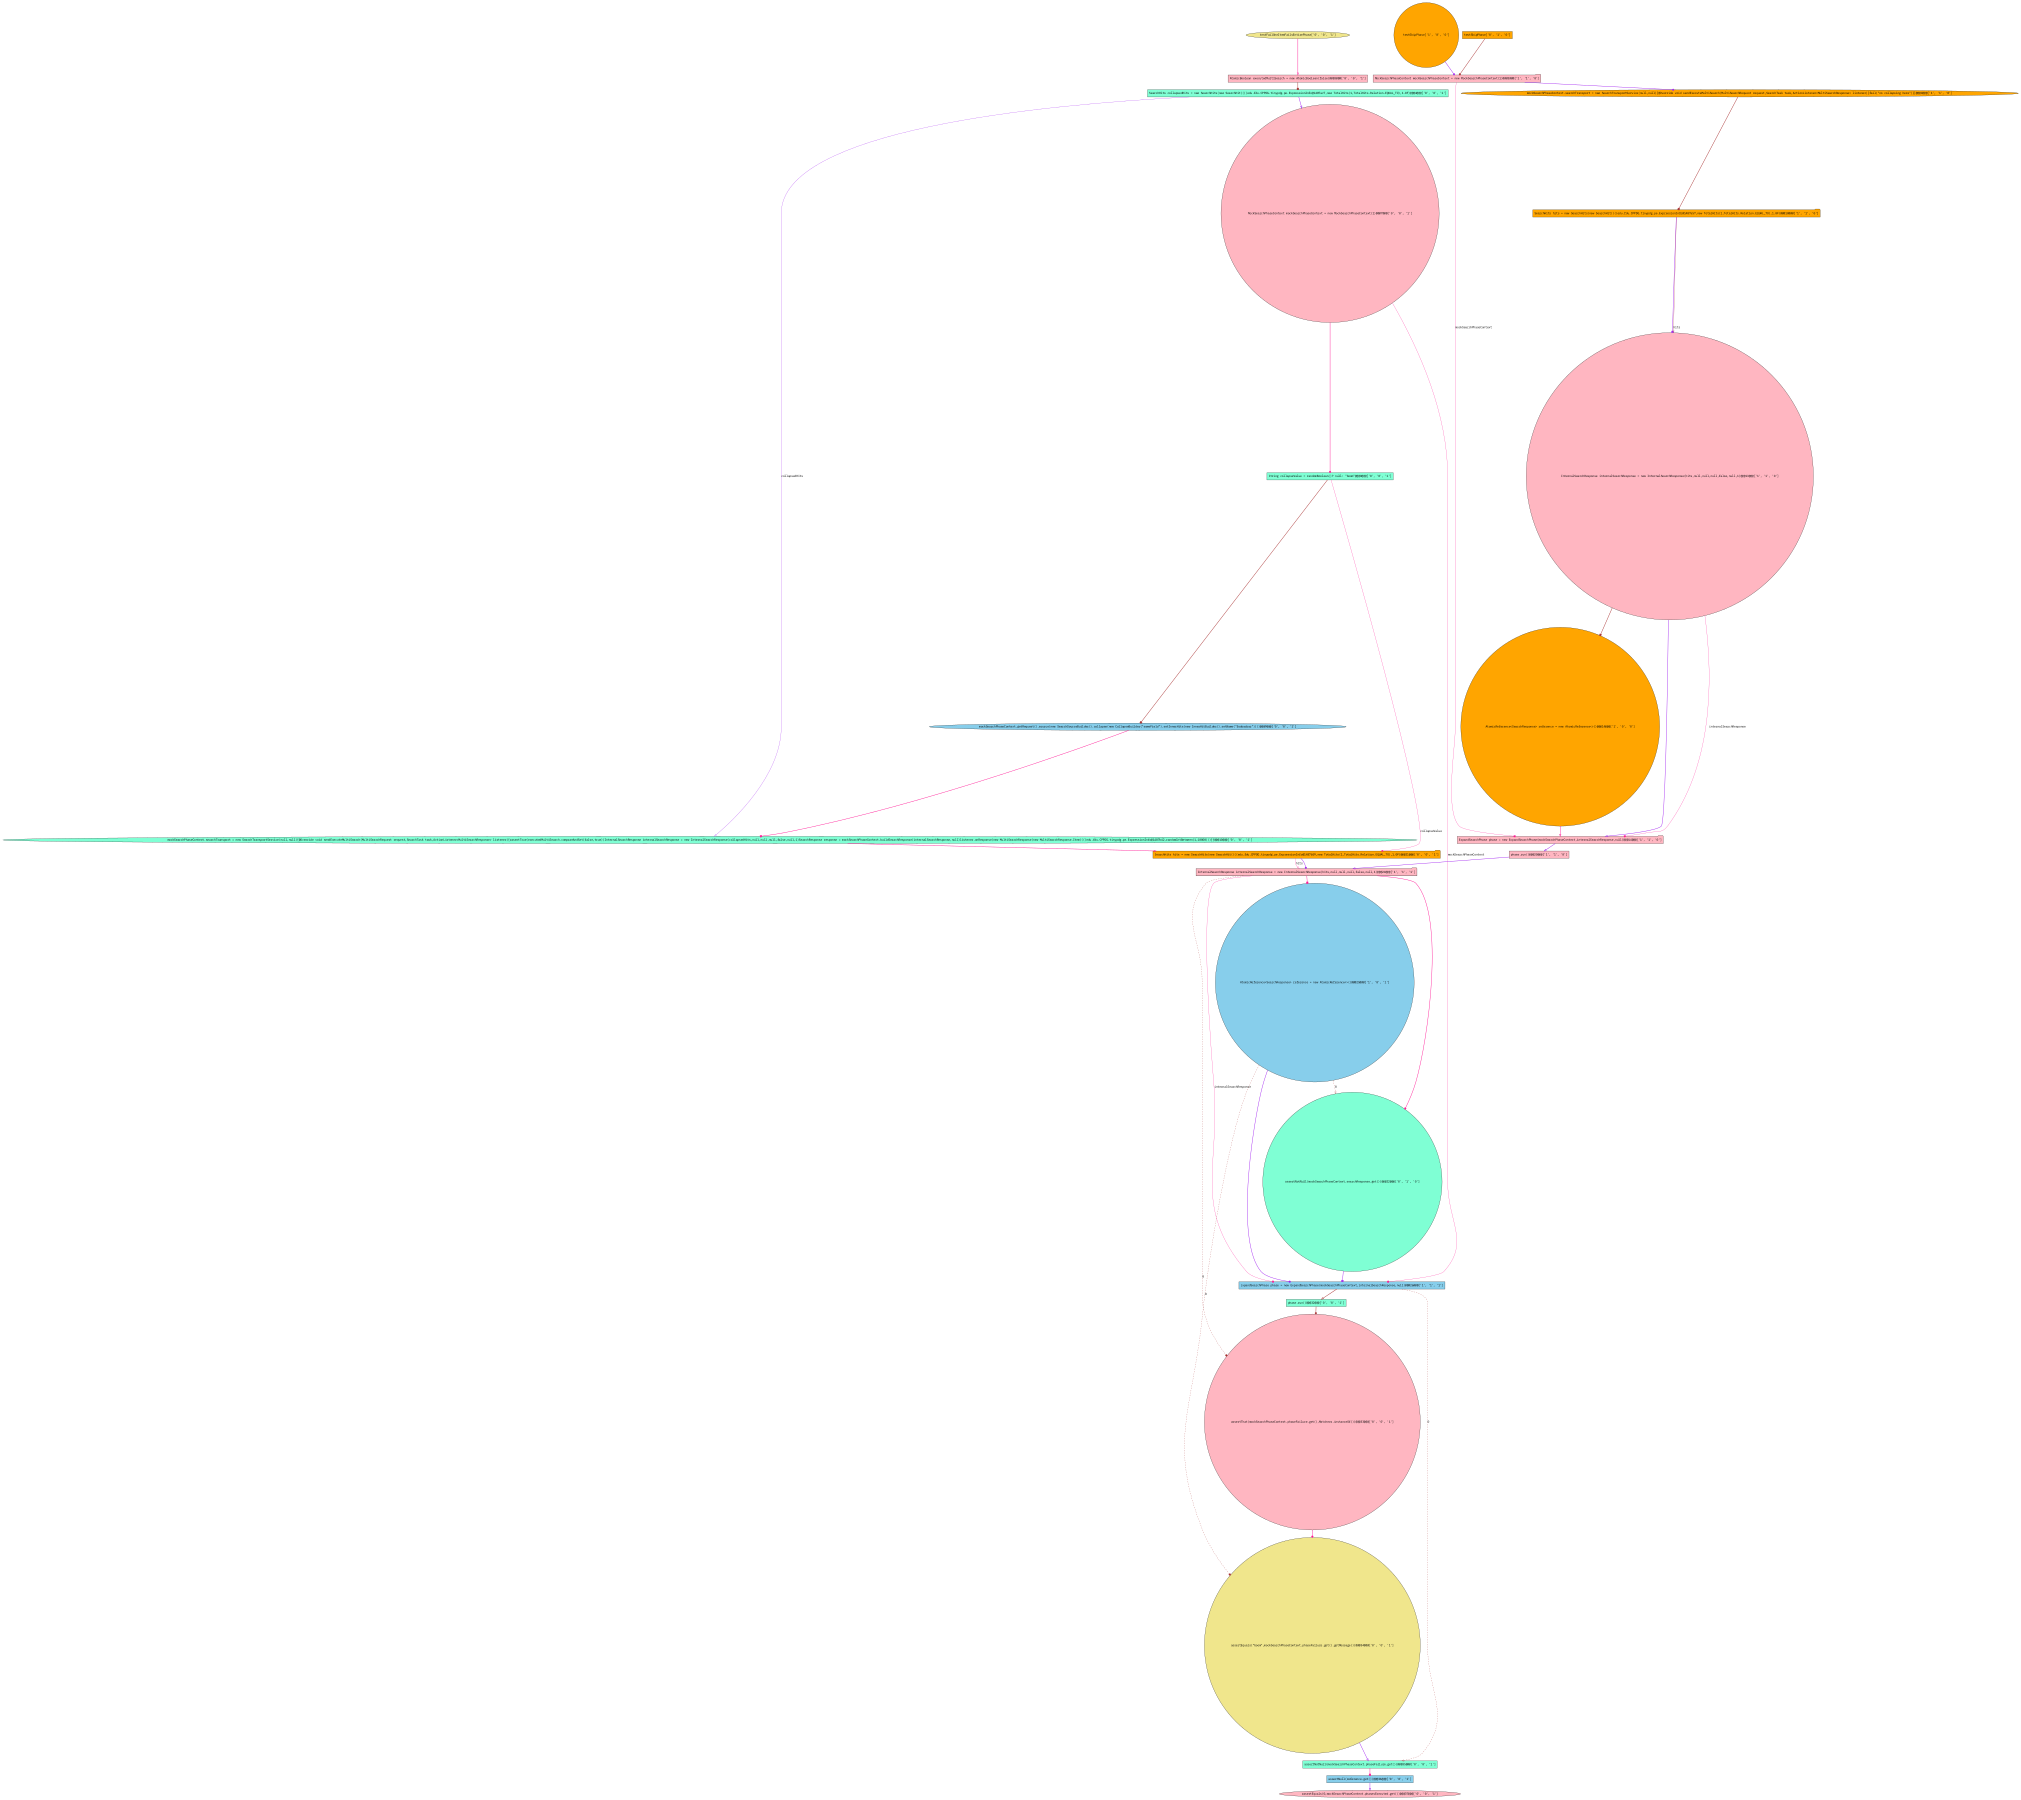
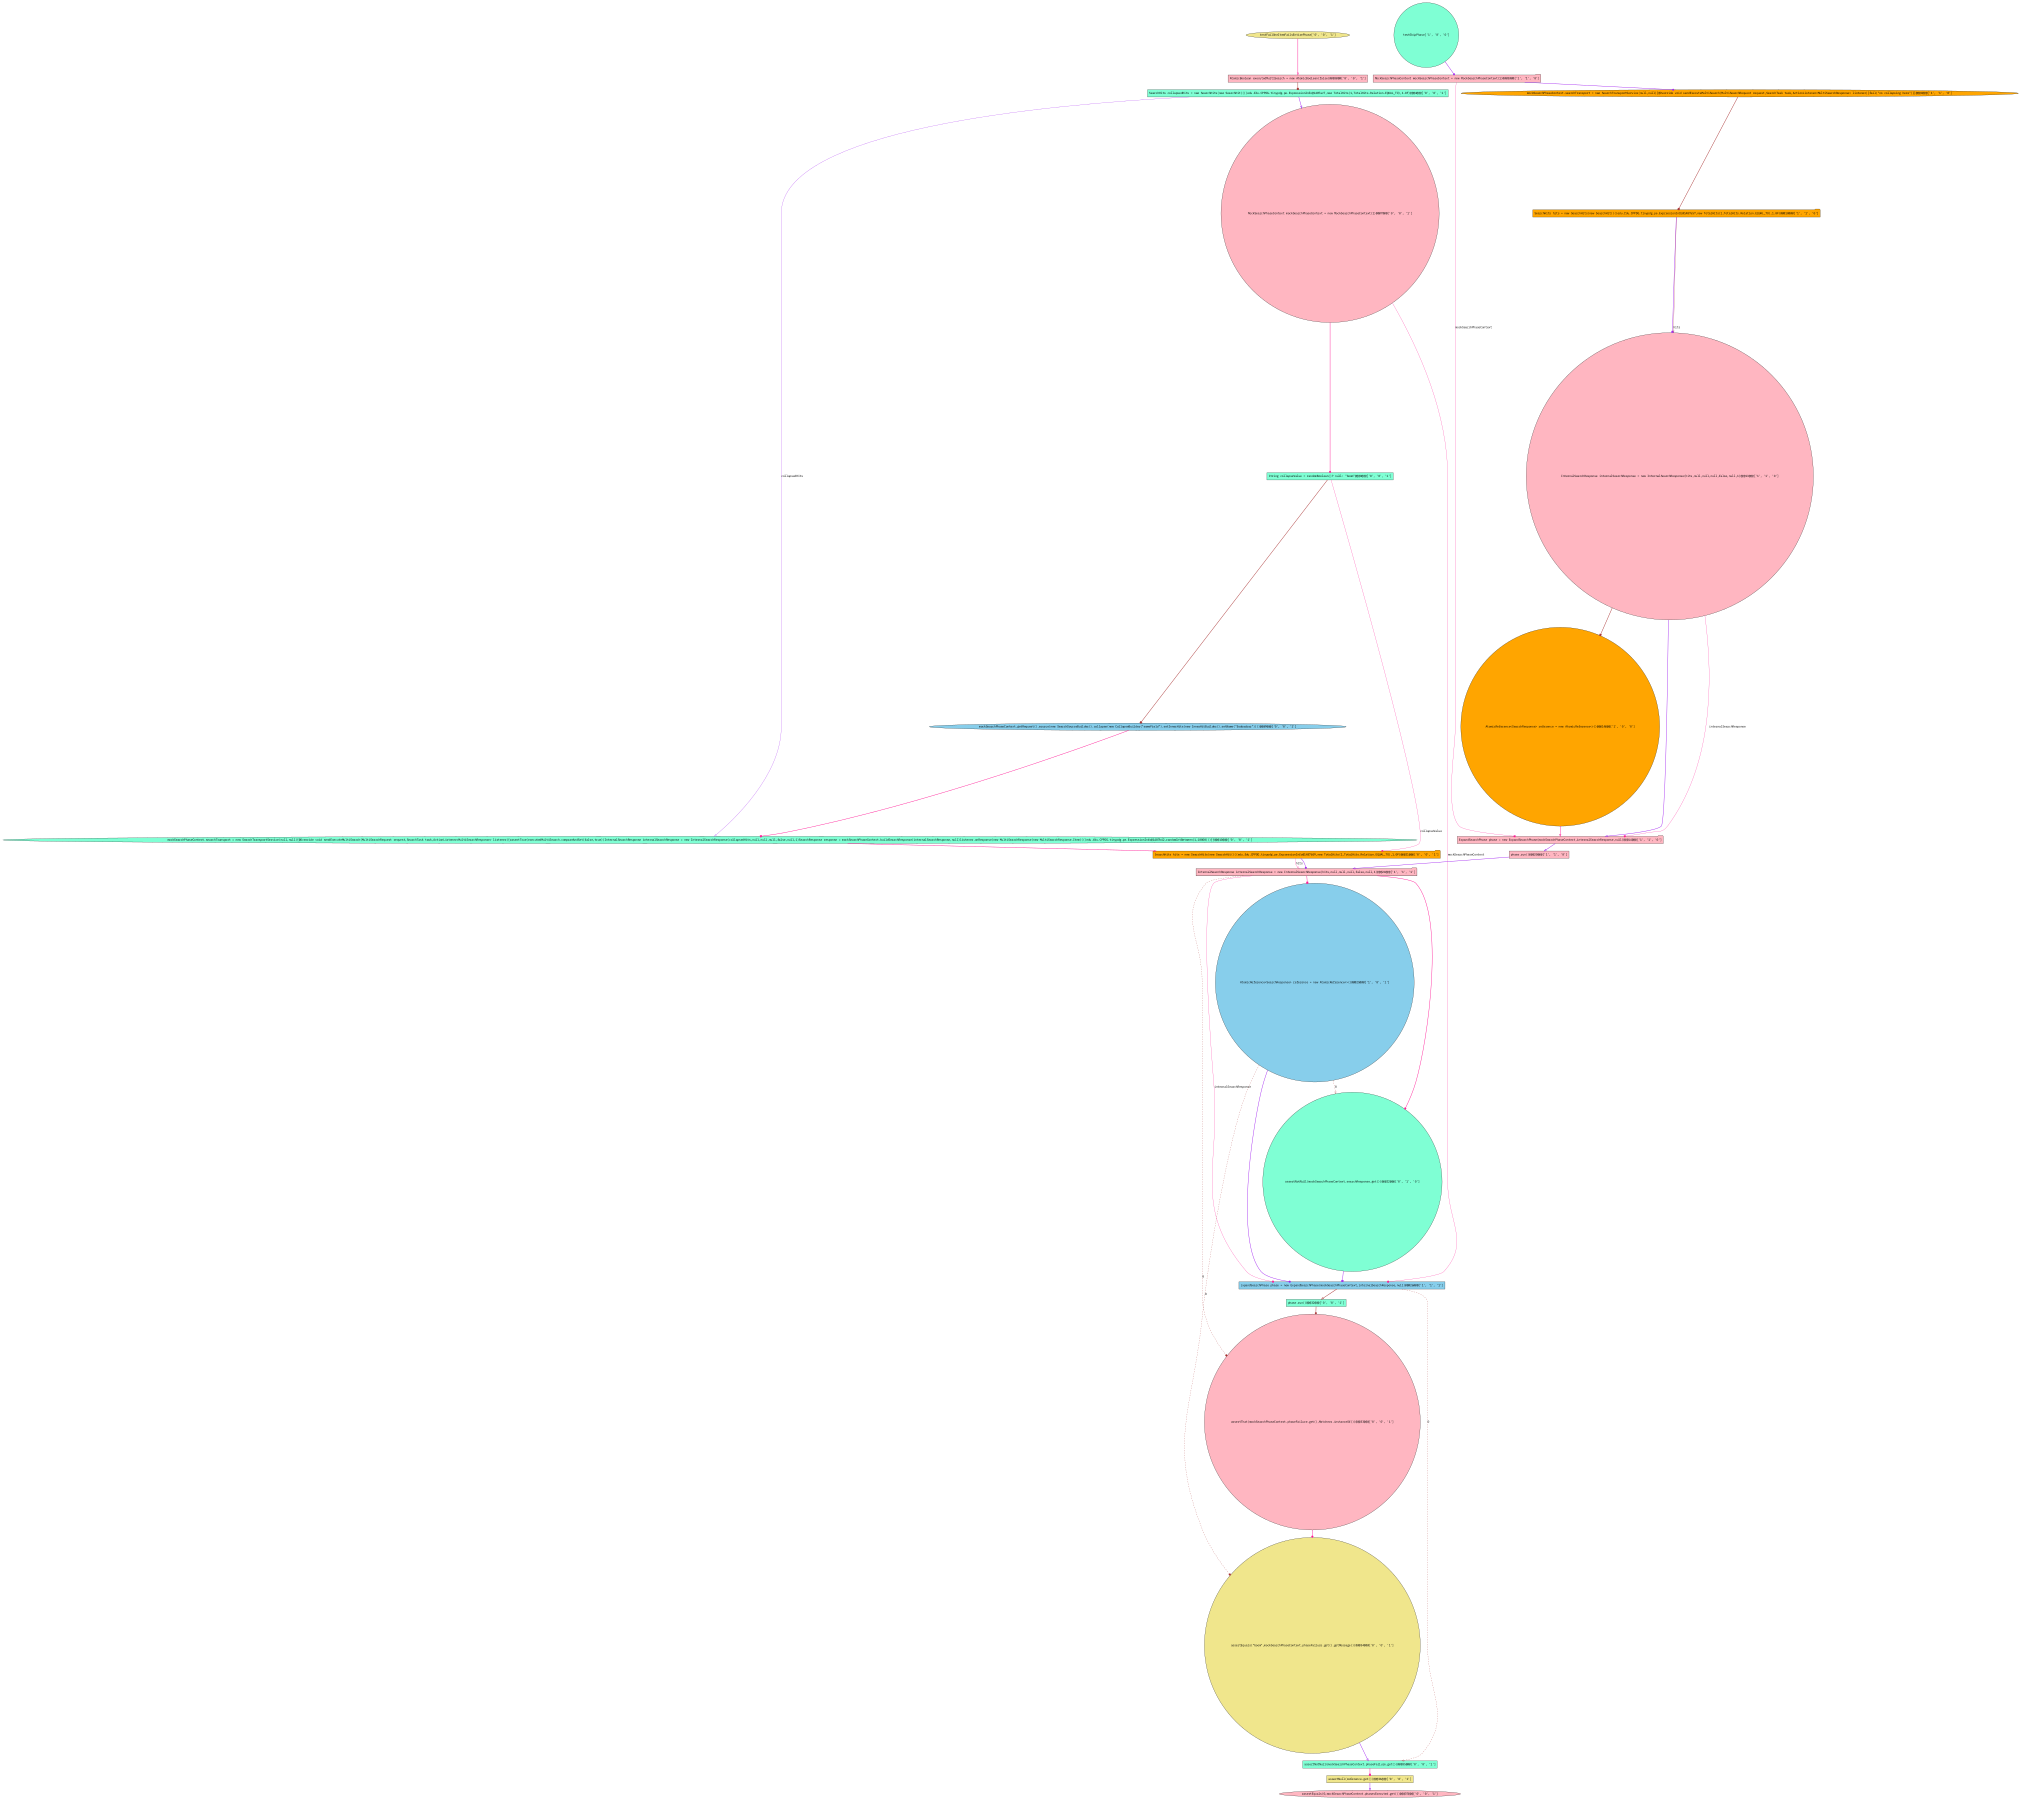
node "testSkipPhase['1', '0', '0']": fillcolor orange -> aquamarine
node "testSkipPhase['0', '1', '0']": removed
node "assertNull(reference.get())@@@36@@@['0', '0', '1']": fillcolor skyblue -> khaki
